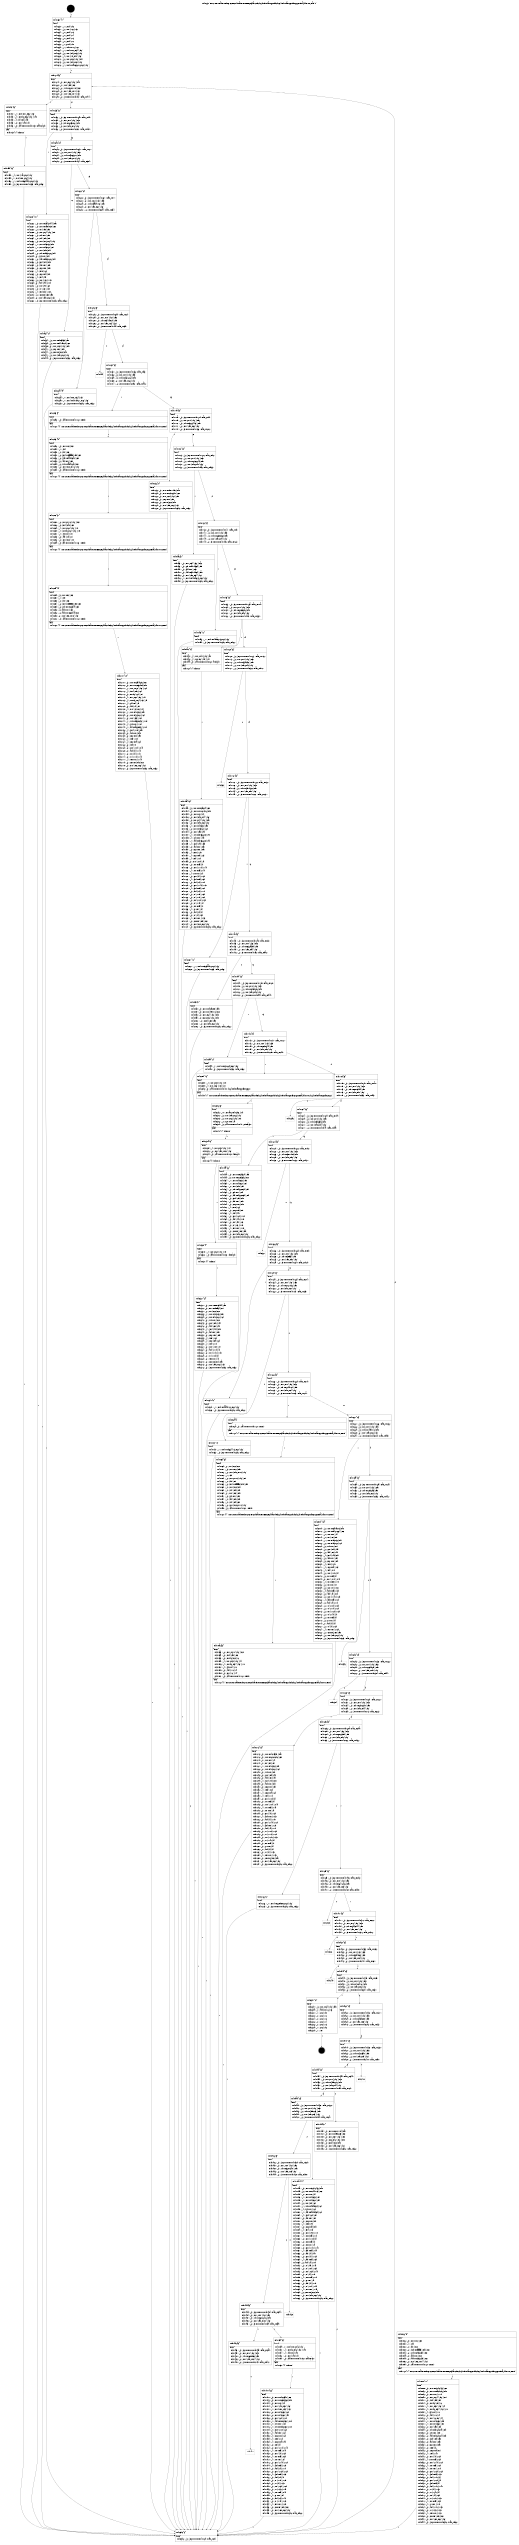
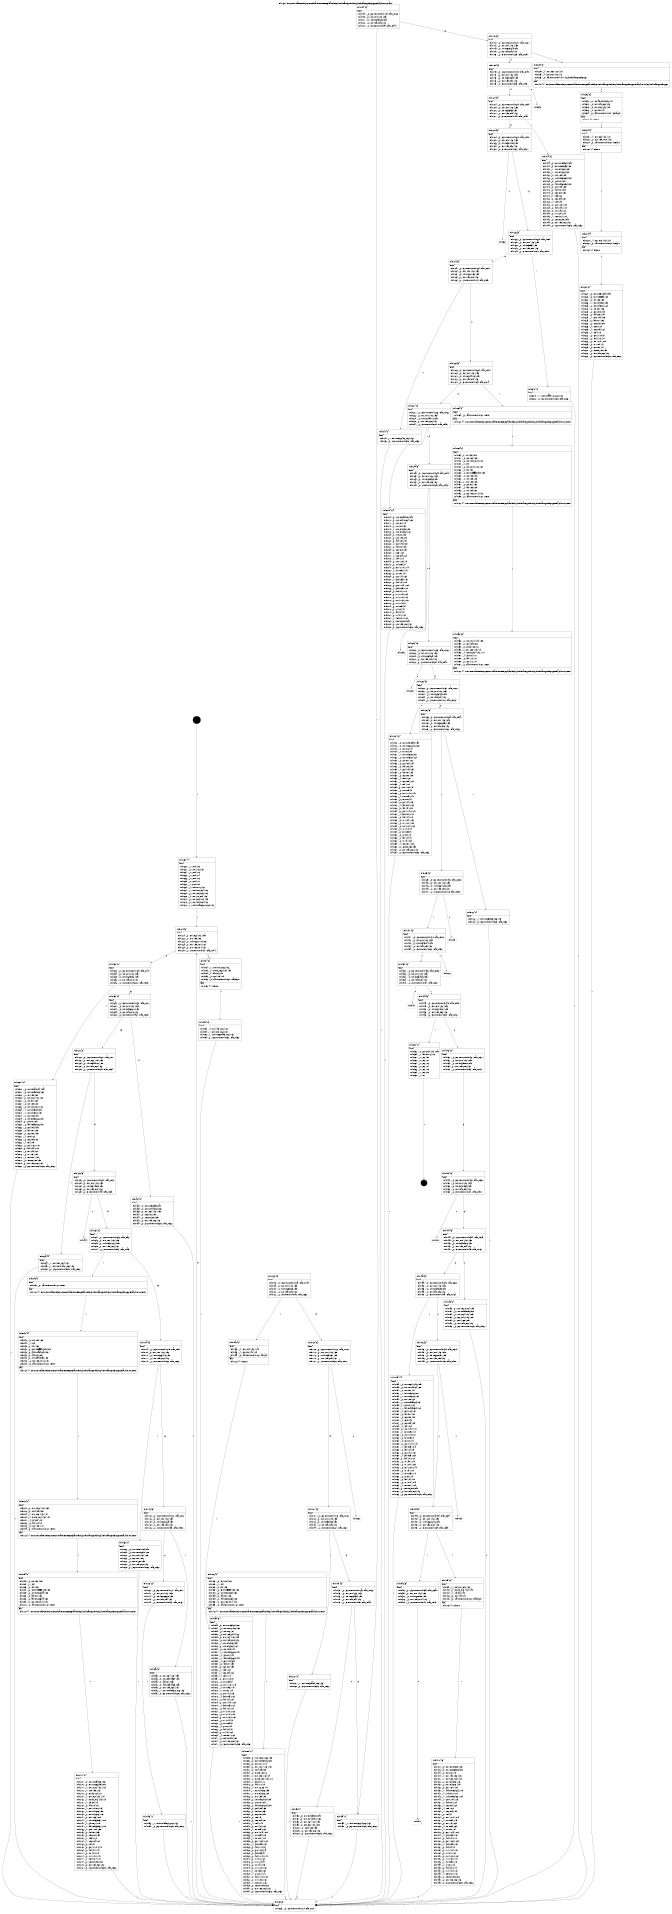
edge "0x40173c [25]" -> "0x401755 [25]": removed, label "20"
edge "0x4017a0 [25]" -> "0x4017b9 [25]": now "0x4017a0 [25]" -> "0x401f99 [12]"
